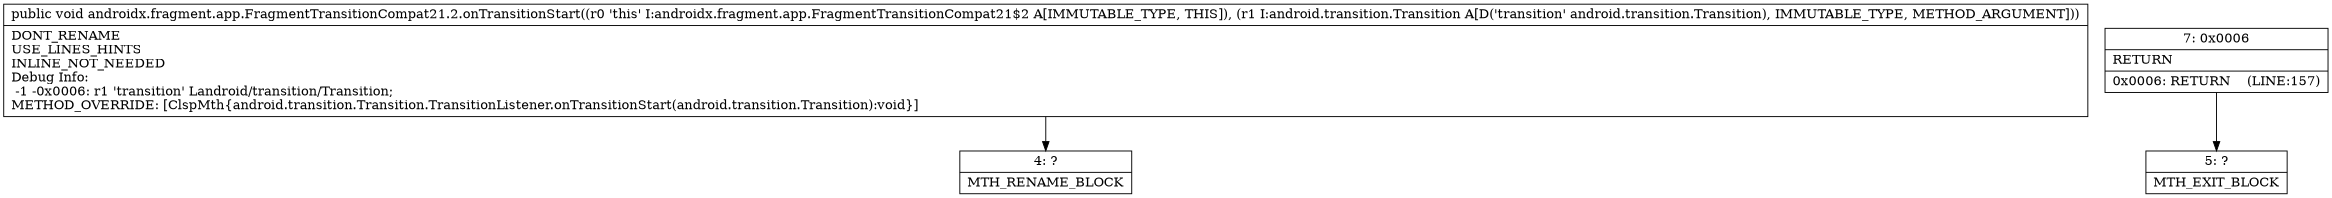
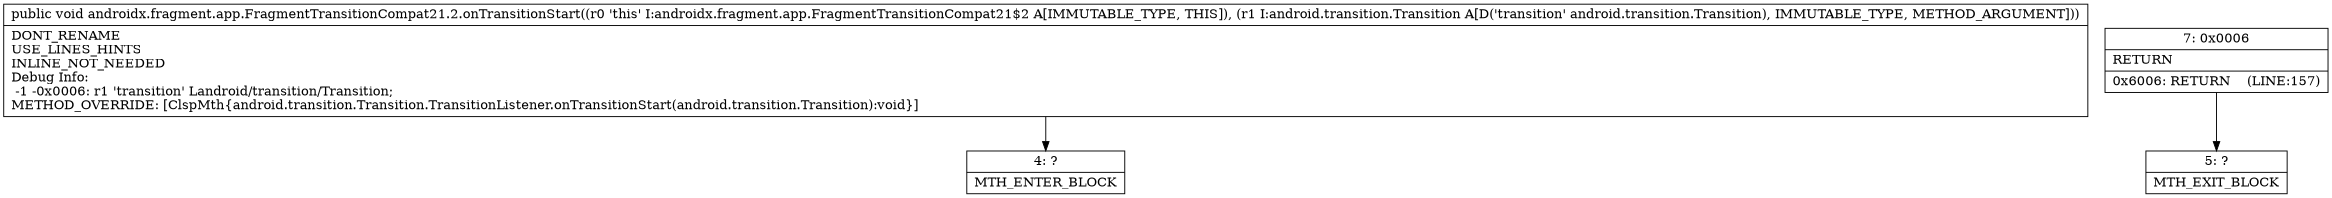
node "7: 0x0006": text "0x0006: RETURN    (LINE:157)" -> "0x6006: RETURN    (LINE:157)"
node "4: ?": text "MTH_RENAME_BLOCK" -> "MTH_ENTER_BLOCK"
